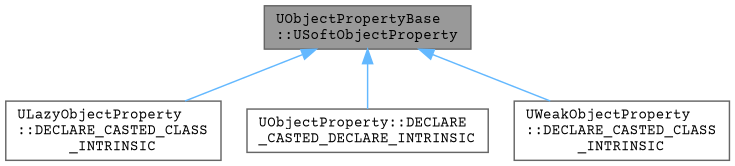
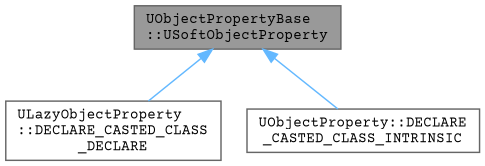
node "ULazyObjectProperty ::DECLARE_CASTED_CLASS _INTRINSIC": label "ULazyObjectProperty ::DECLARE_CASTED_CLASS _INTRINSIC" -> "ULazyObjectProperty ::DECLARE_CASTED_CLASS _DECLARE"
node "UObjectProperty::DECLARE _CASTED_DECLARE_INTRINSIC": label "UObjectProperty::DECLARE _CASTED_DECLARE_INTRINSIC" -> "UObjectProperty::DECLARE _CASTED_CLASS_INTRINSIC"
node "UWeakObjectProperty ::DECLARE_CASTED_CLASS _INTRINSIC": removed
